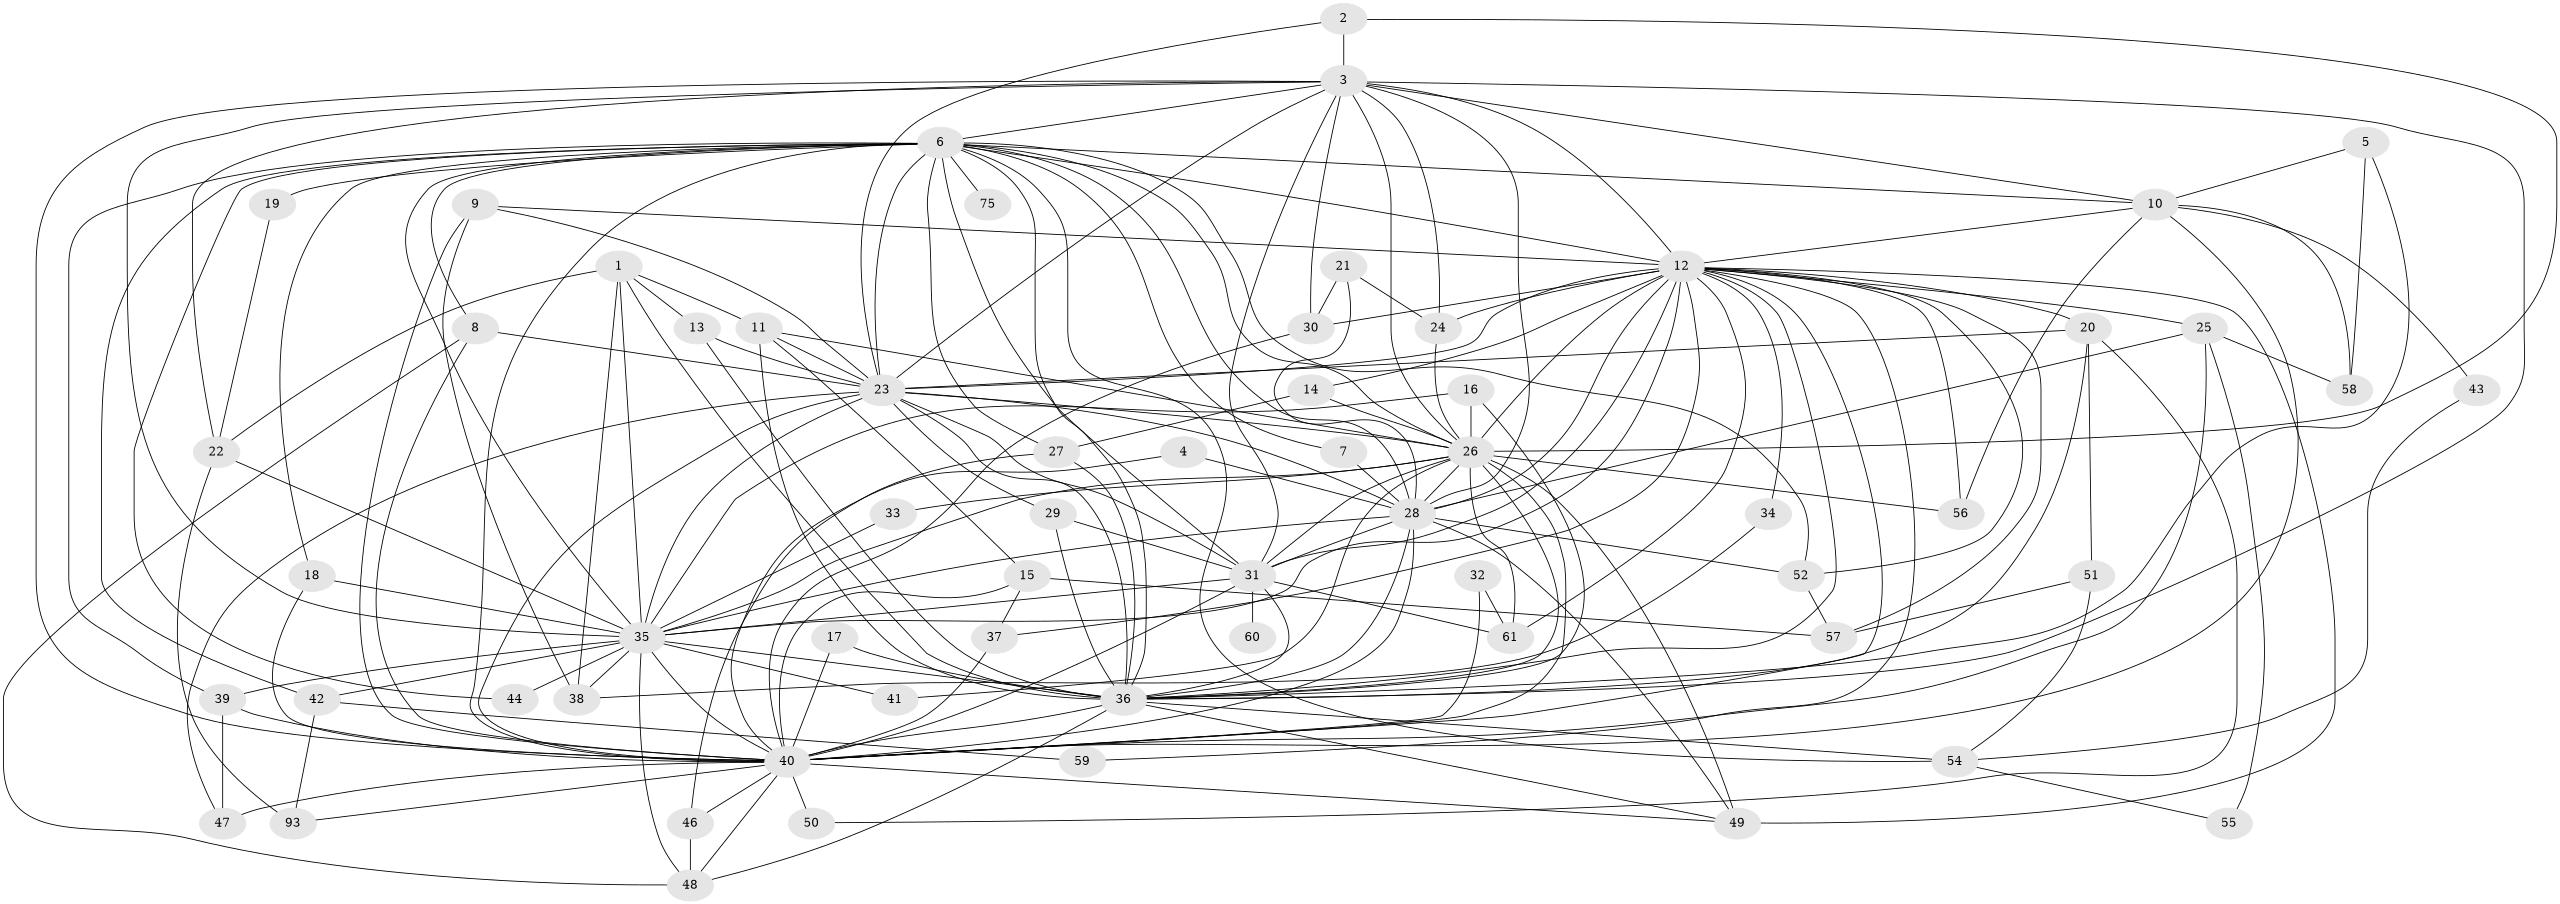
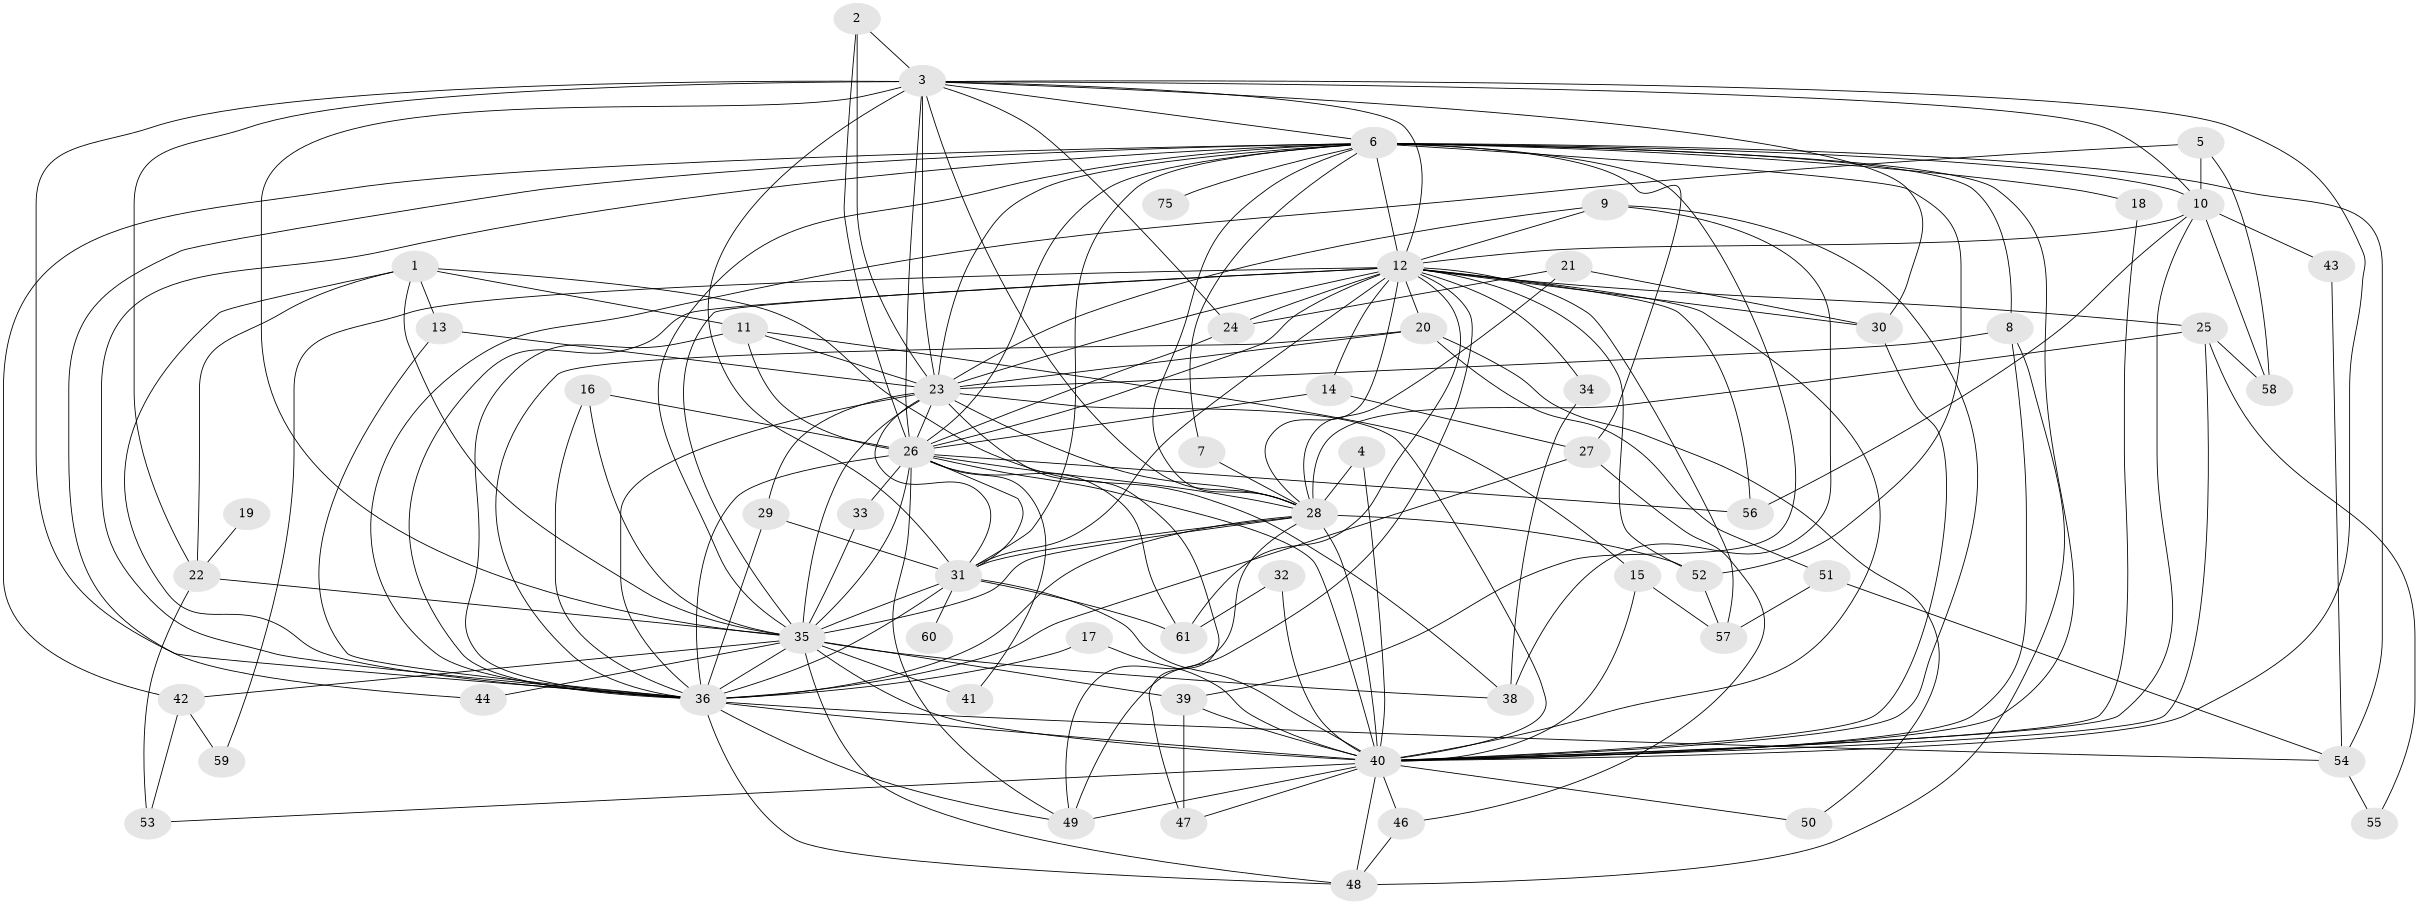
edge "6" -- "19": removed
edge "18" -- "35": removed
node "37": removed
node "93": label "93" -> "53"
